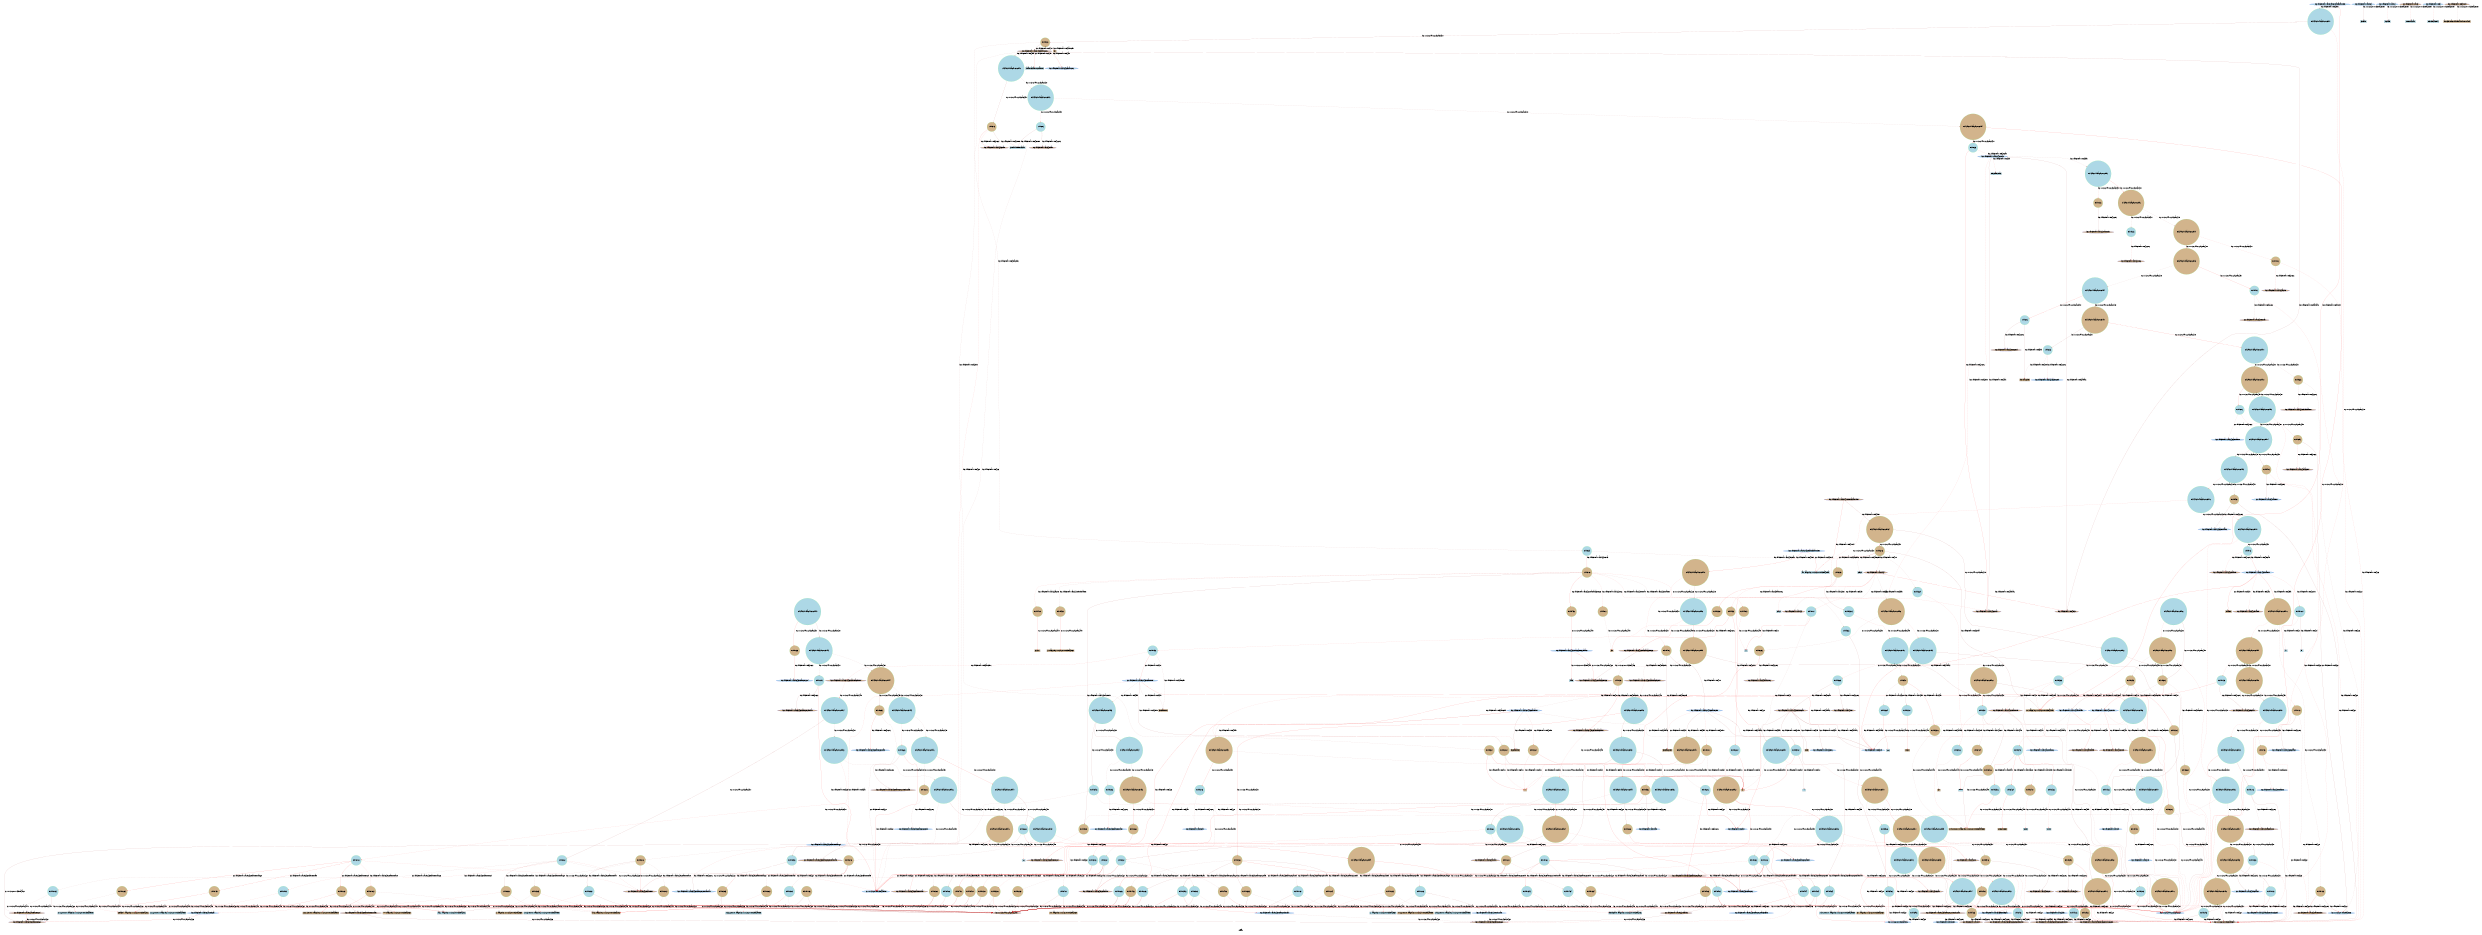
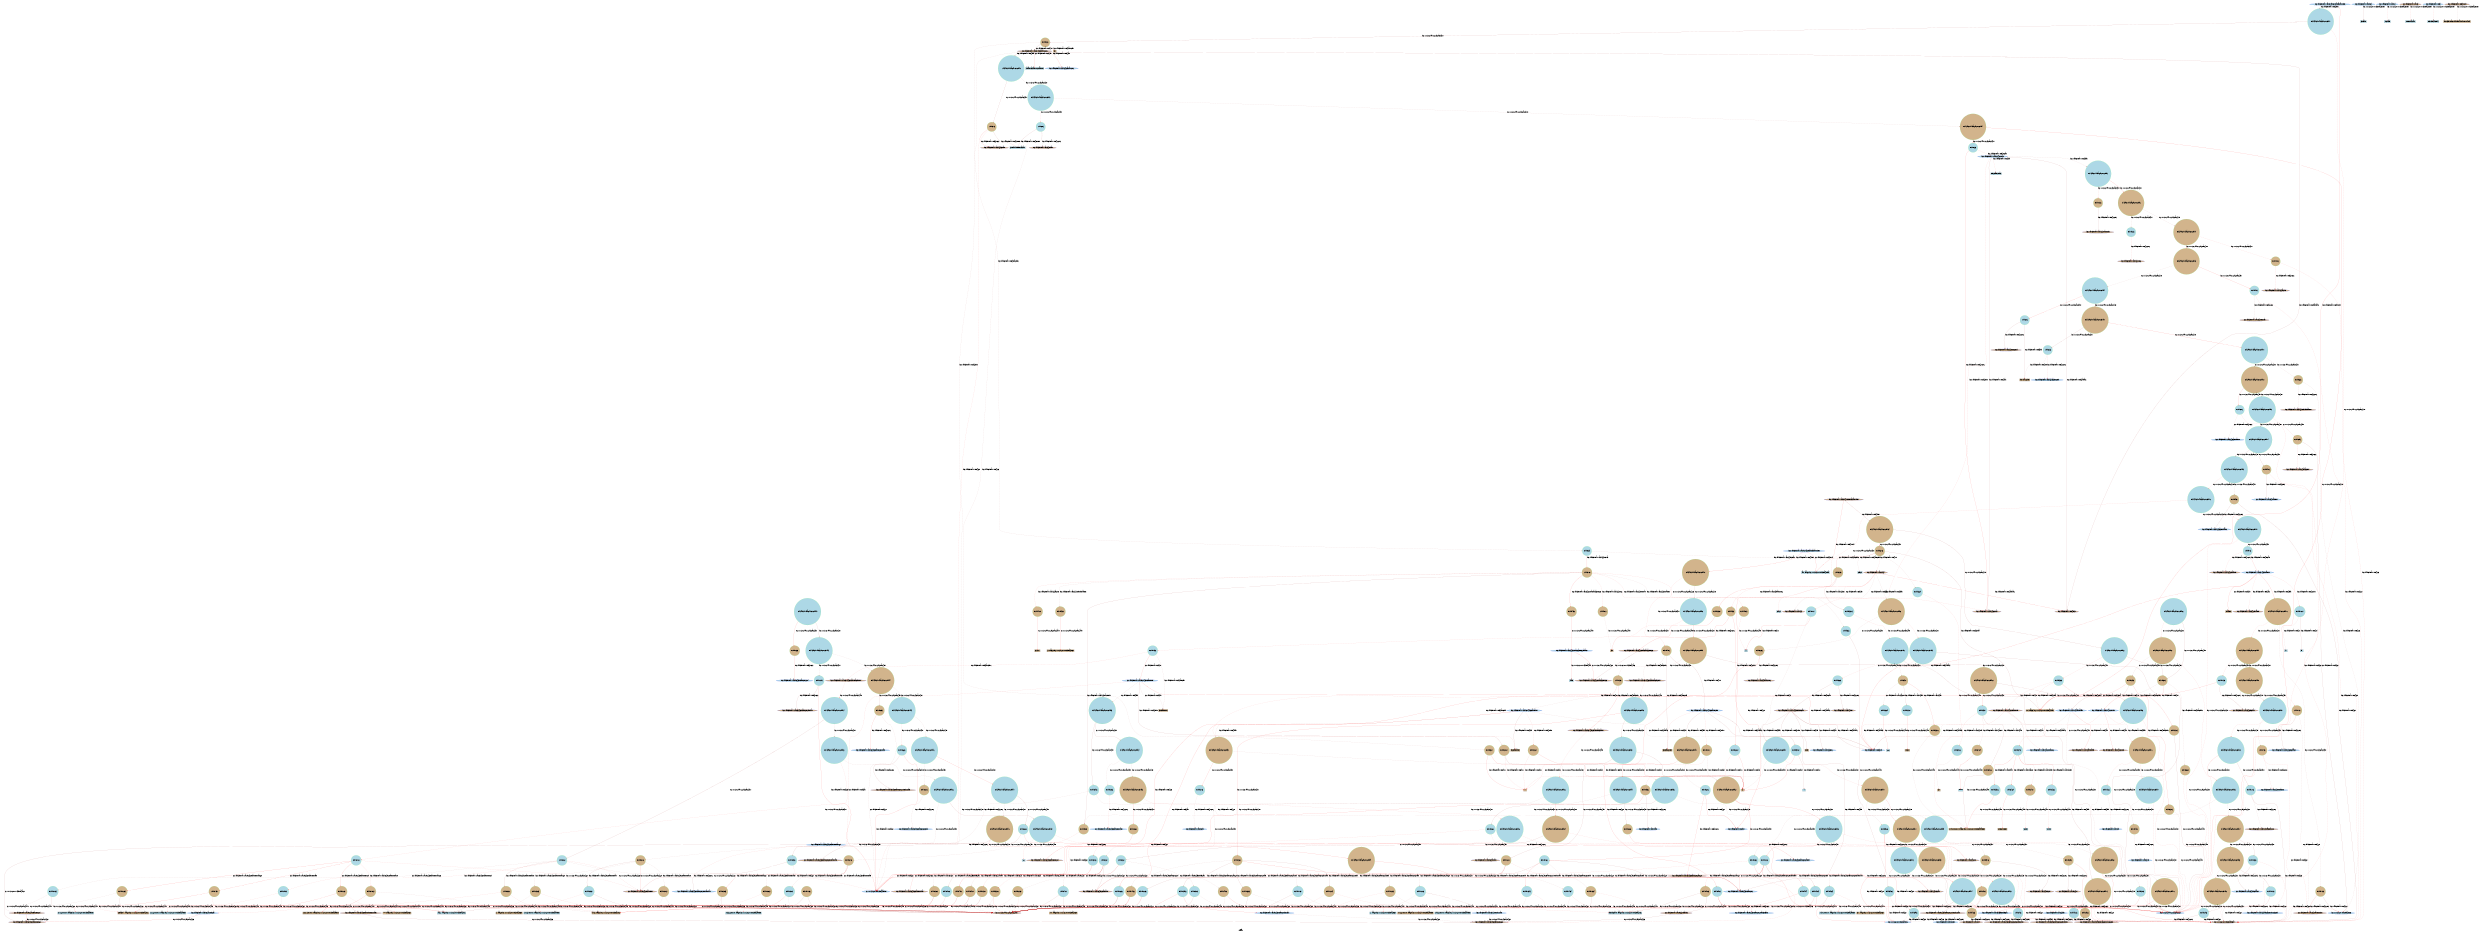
edge "B_:ub1bL406C3" -> "http://www.w3.org/2001/XMLSchema#string": added, label "https://rdf.lodgeit.net.au/v1/excel#type"
